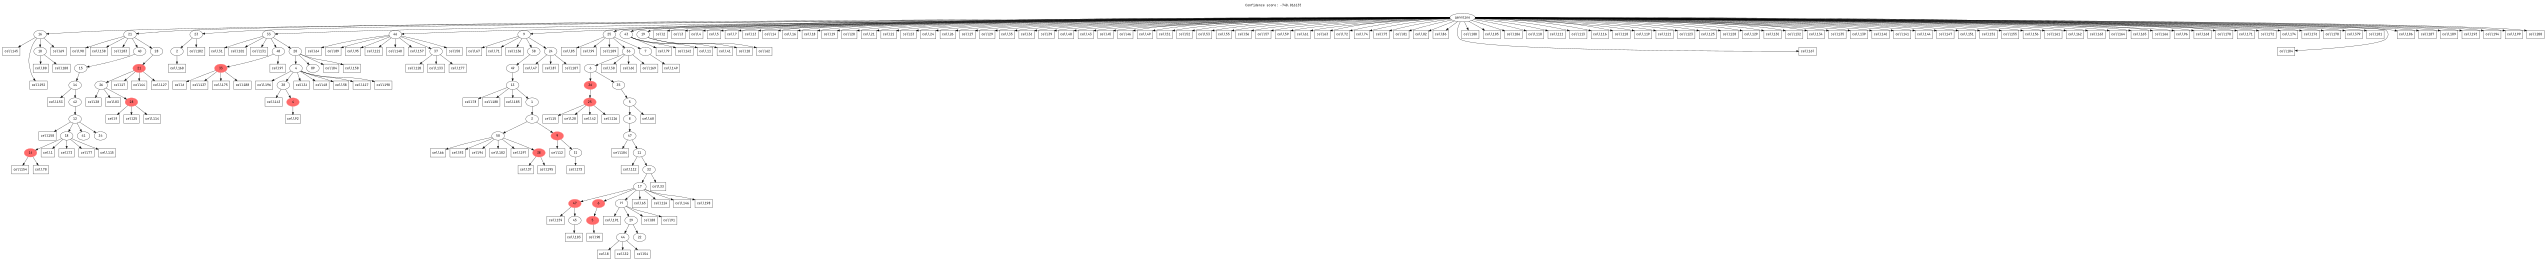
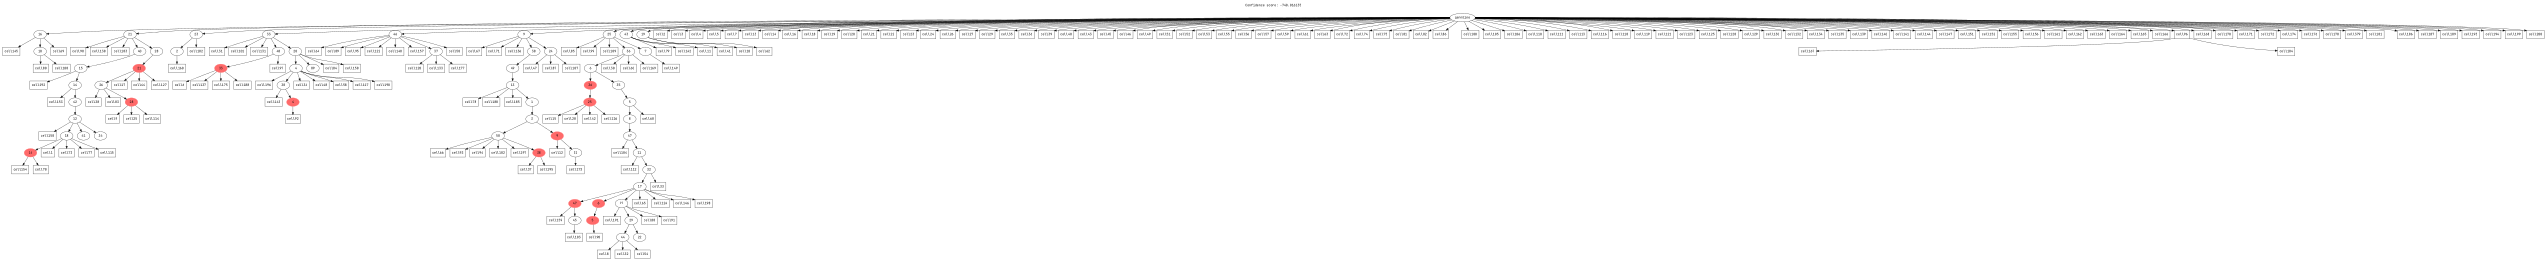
edge "germline" -> "cell184": now "cell96" -> "cell184"
edge "germline" -> "cell167": now "cell96" -> "cell167"
edge "16" -> "cell192": now "15" -> "cell192"
